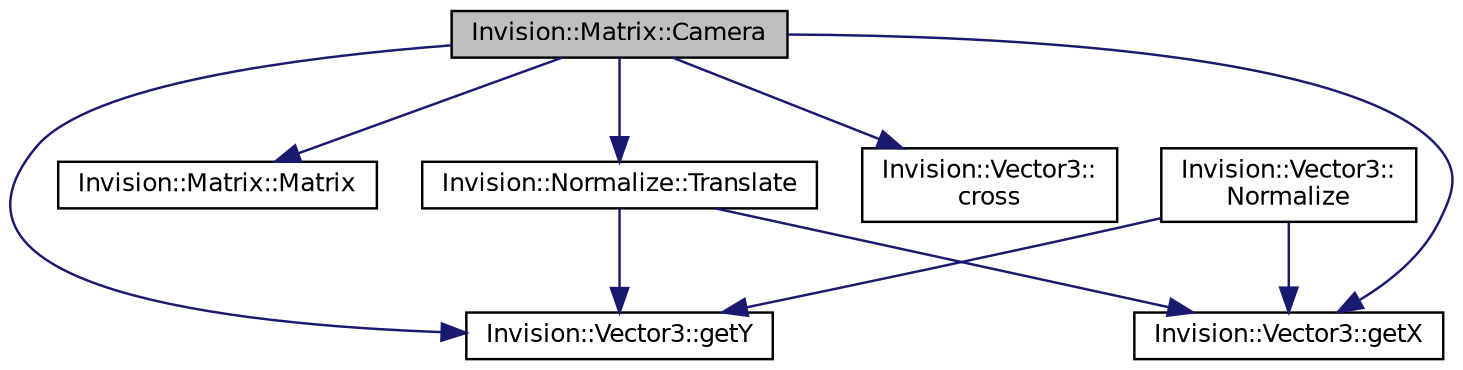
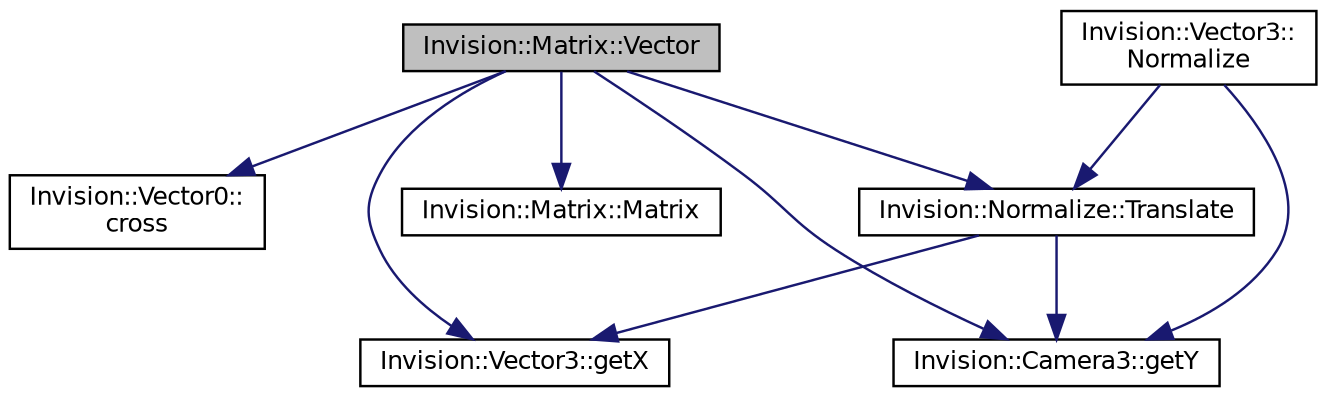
node "Invision::Matrix::Camera": label "Invision::Matrix::Camera" -> "Invision::Matrix::Vector"
node "Invision::Vector3:: cross": label "Invision::Vector3:: cross" -> "Invision::Vector0:: cross"
edge "Invision::Vector3:: Normalize" -> "Invision::Vector3::getX": now "Invision::Vector3:: Normalize" -> "Invision::Normalize::Translate"
node "Invision::Vector3::getY": label "Invision::Vector3::getY" -> "Invision::Camera3::getY"
